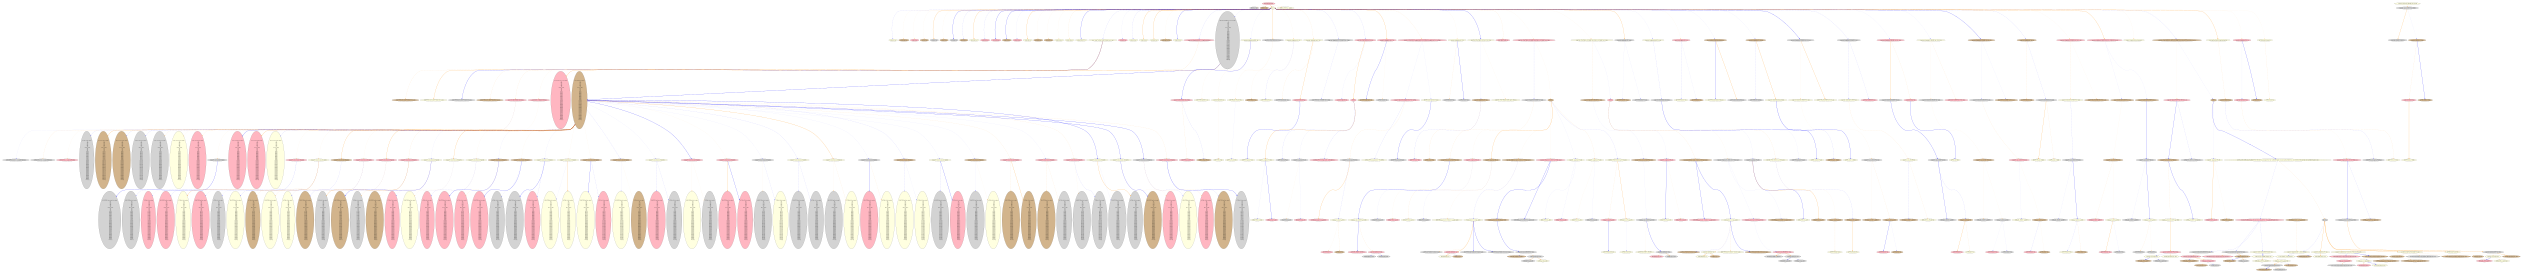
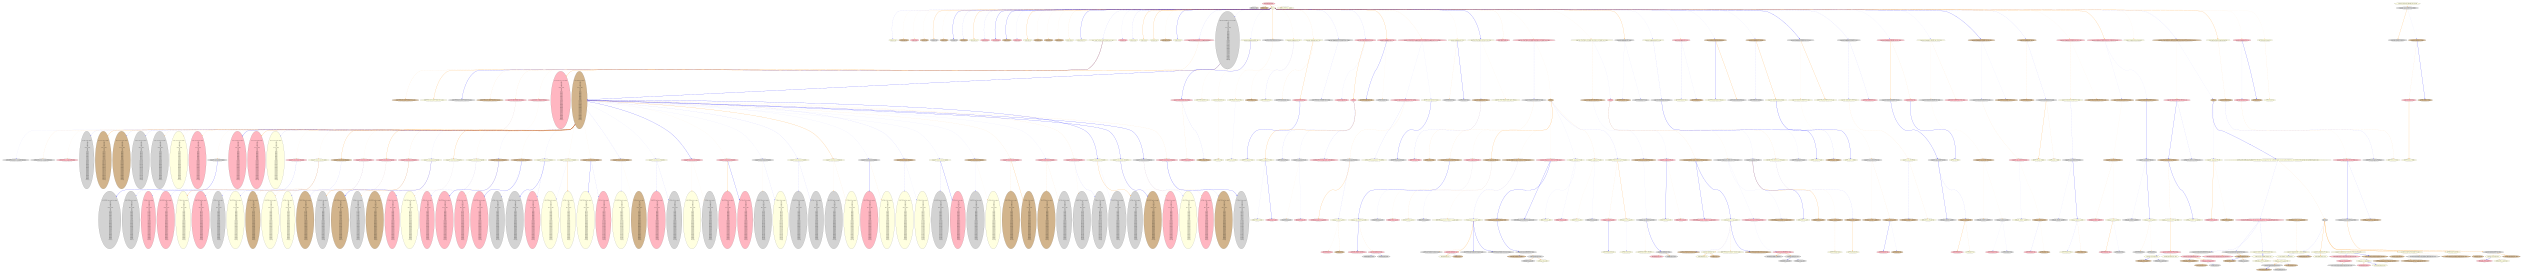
node "(LOCAL,v18: int)": fillcolor lightyellow -> tan
